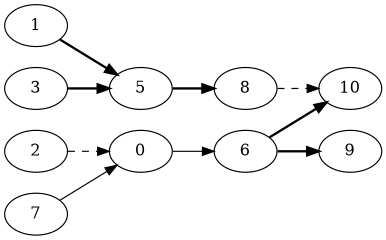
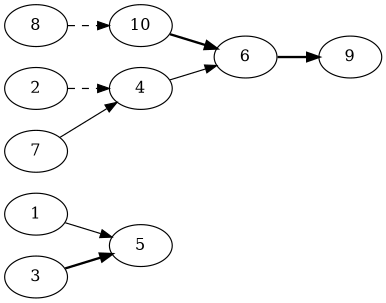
edge "1" -> "5": style bold -> solid
edge "5" -> "8": removed
edge "6" -> "10": reversed
node "0": label "0" -> "4"
